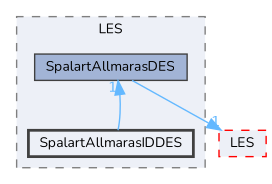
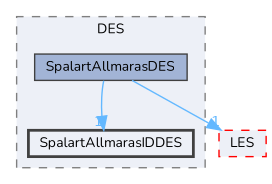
cluster "LES": label "LES" -> "DES"
edge "SpalartAllmarasIDDES" -> "SpalartAllmarasDES": reversed
